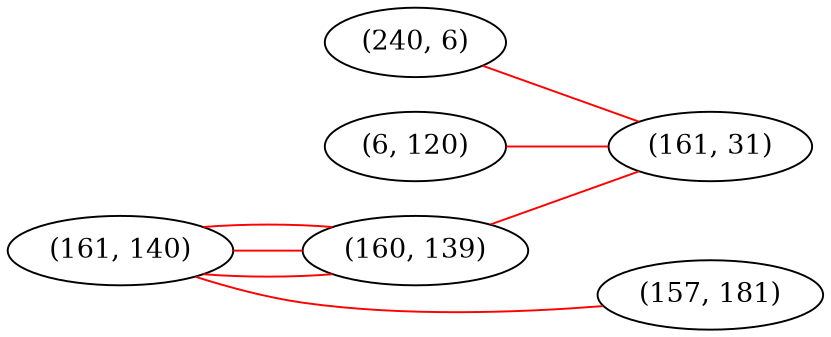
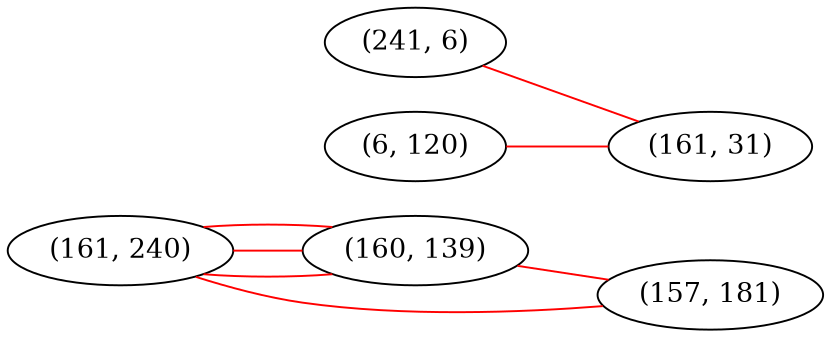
node "(240, 6)": label "(240, 6)" -> "(241, 6)"
edge "(161, 31)" -- "(160, 139)": now "(157, 181)" -- "(160, 139)"
node "(161, 140)": label "(161, 140)" -> "(161, 240)"
